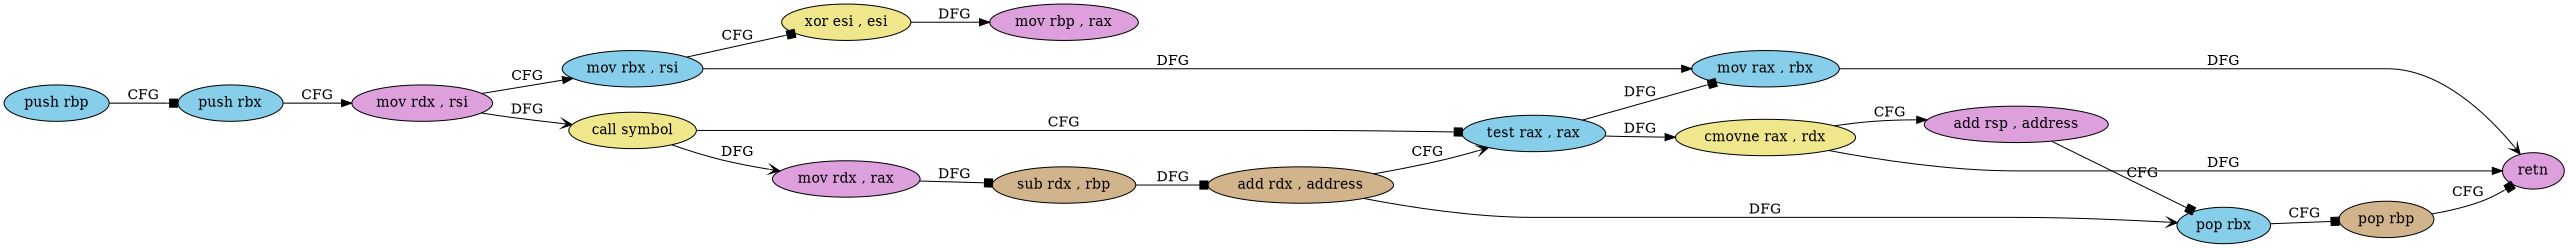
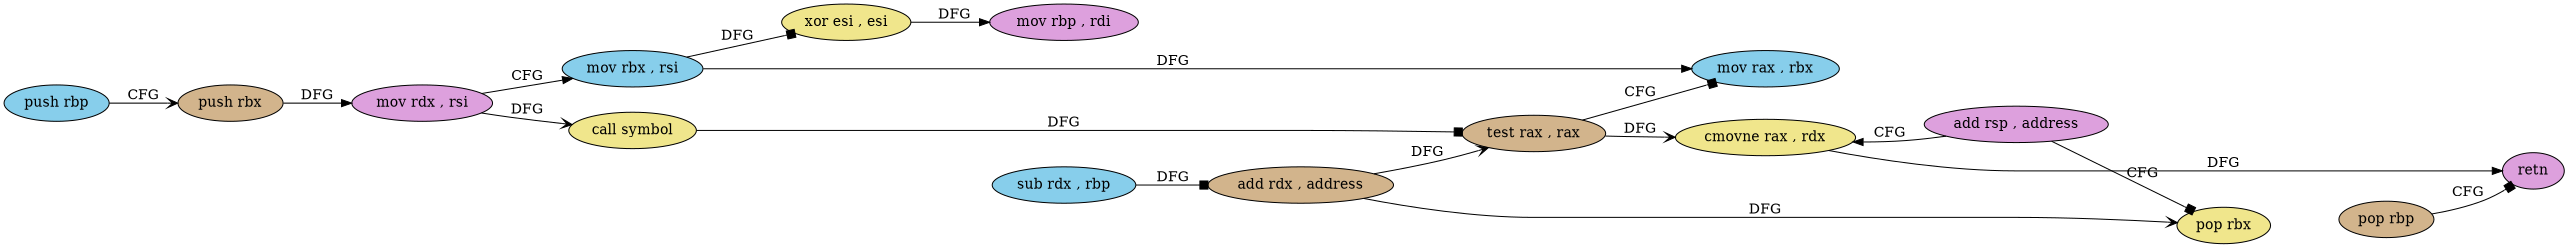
node "mov rbp , rax": label "mov rbp , rax" -> "mov rbp , rdi"
edge "mov rbx , rsi" -> "xor esi , esi": label "CFG" -> "DFG"
edge "mov rax , rbx" -> "retn": removed, label "DFG"
edge "test rax , rax" -> "mov rax , rbx": label "DFG" -> "CFG"
edge "push rbx" -> "mov rdx , rsi": label "CFG" -> "DFG"
edge "push rbp" -> "push rbx": arrowhead box -> vee
node "push rbx": fillcolor skyblue -> tan
edge "cmovne rax , rdx" -> "add rsp , address": reversed
edge "call symbol" -> "test rax , rax": label "CFG" -> "DFG"
node "test rax , rax": fillcolor skyblue -> tan
edge "test rax , rax" -> "cmovne rax , rdx": arrowhead normal -> vee
edge "add rdx , address" -> "test rax , rax": label "CFG" -> "DFG"
node "mov rdx , rax": removed
node "sub rdx , rbp": fillcolor tan -> skyblue
edge "pop rbx" -> "pop rbp": removed, label "CFG"
node "pop rbx": fillcolor skyblue -> khaki
